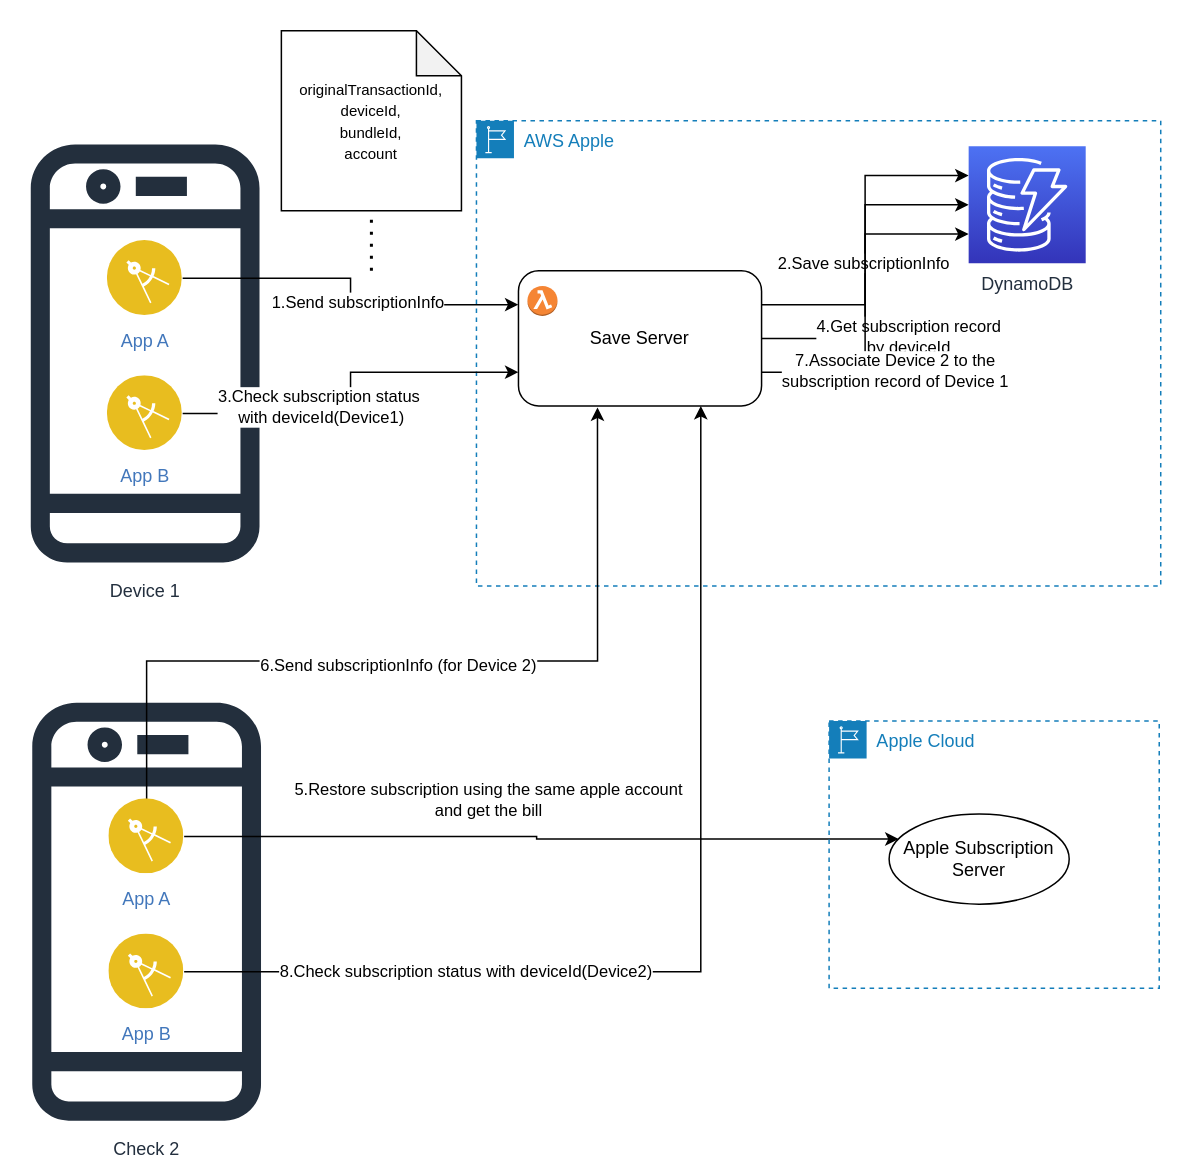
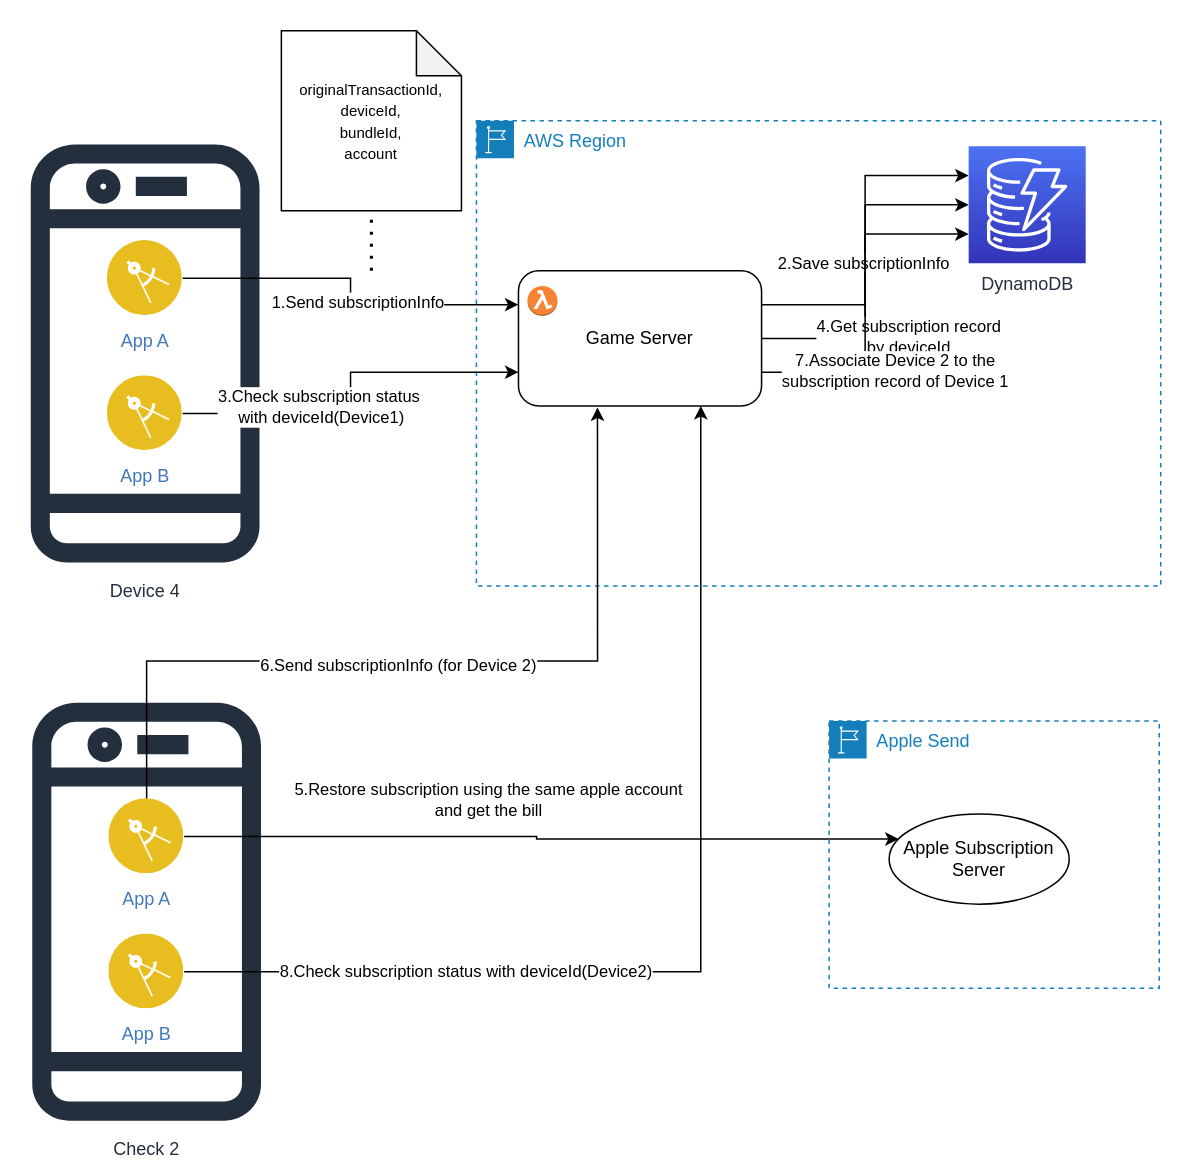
node "AWS Apple": label "AWS Apple" -> "AWS Region"
node "Save Server": label "Save Server" -> "Game Server"
node "Device 1": label "Device 1" -> "Device 4"
node "Apple Cloud": label "Apple Cloud" -> "Apple Send"
